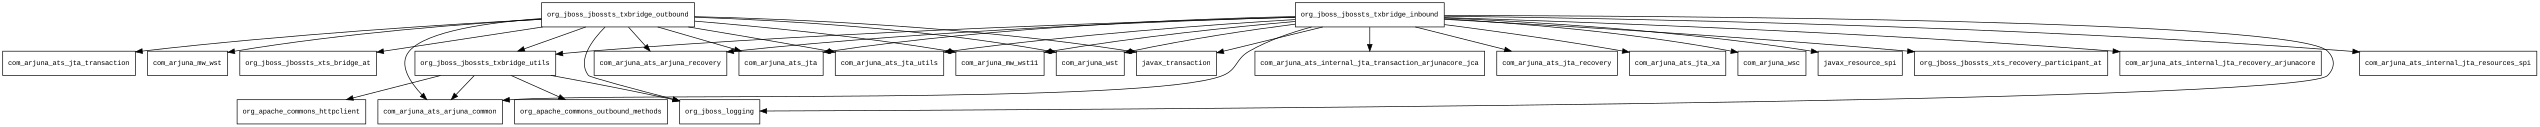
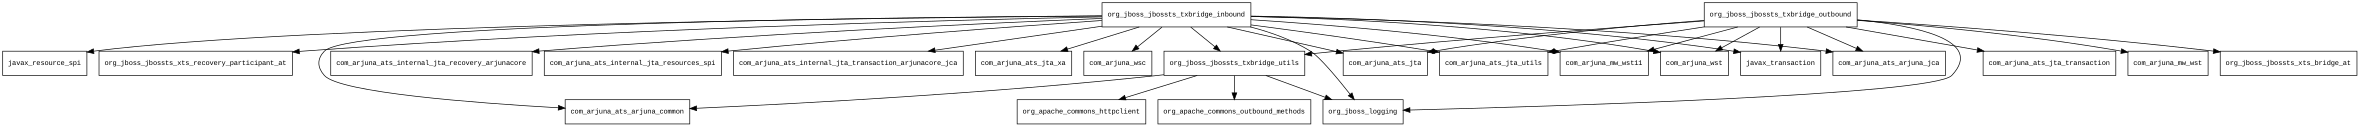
edge "org_jboss_jbossts_txbridge_outbound" -> "com_arjuna_ats_arjuna_common": removed
node "com_arjuna_ats_arjuna_recovery": label "com_arjuna_ats_arjuna_recovery" -> "com_arjuna_ats_arjuna_jca"
node "com_arjuna_ats_jta_recovery": removed
